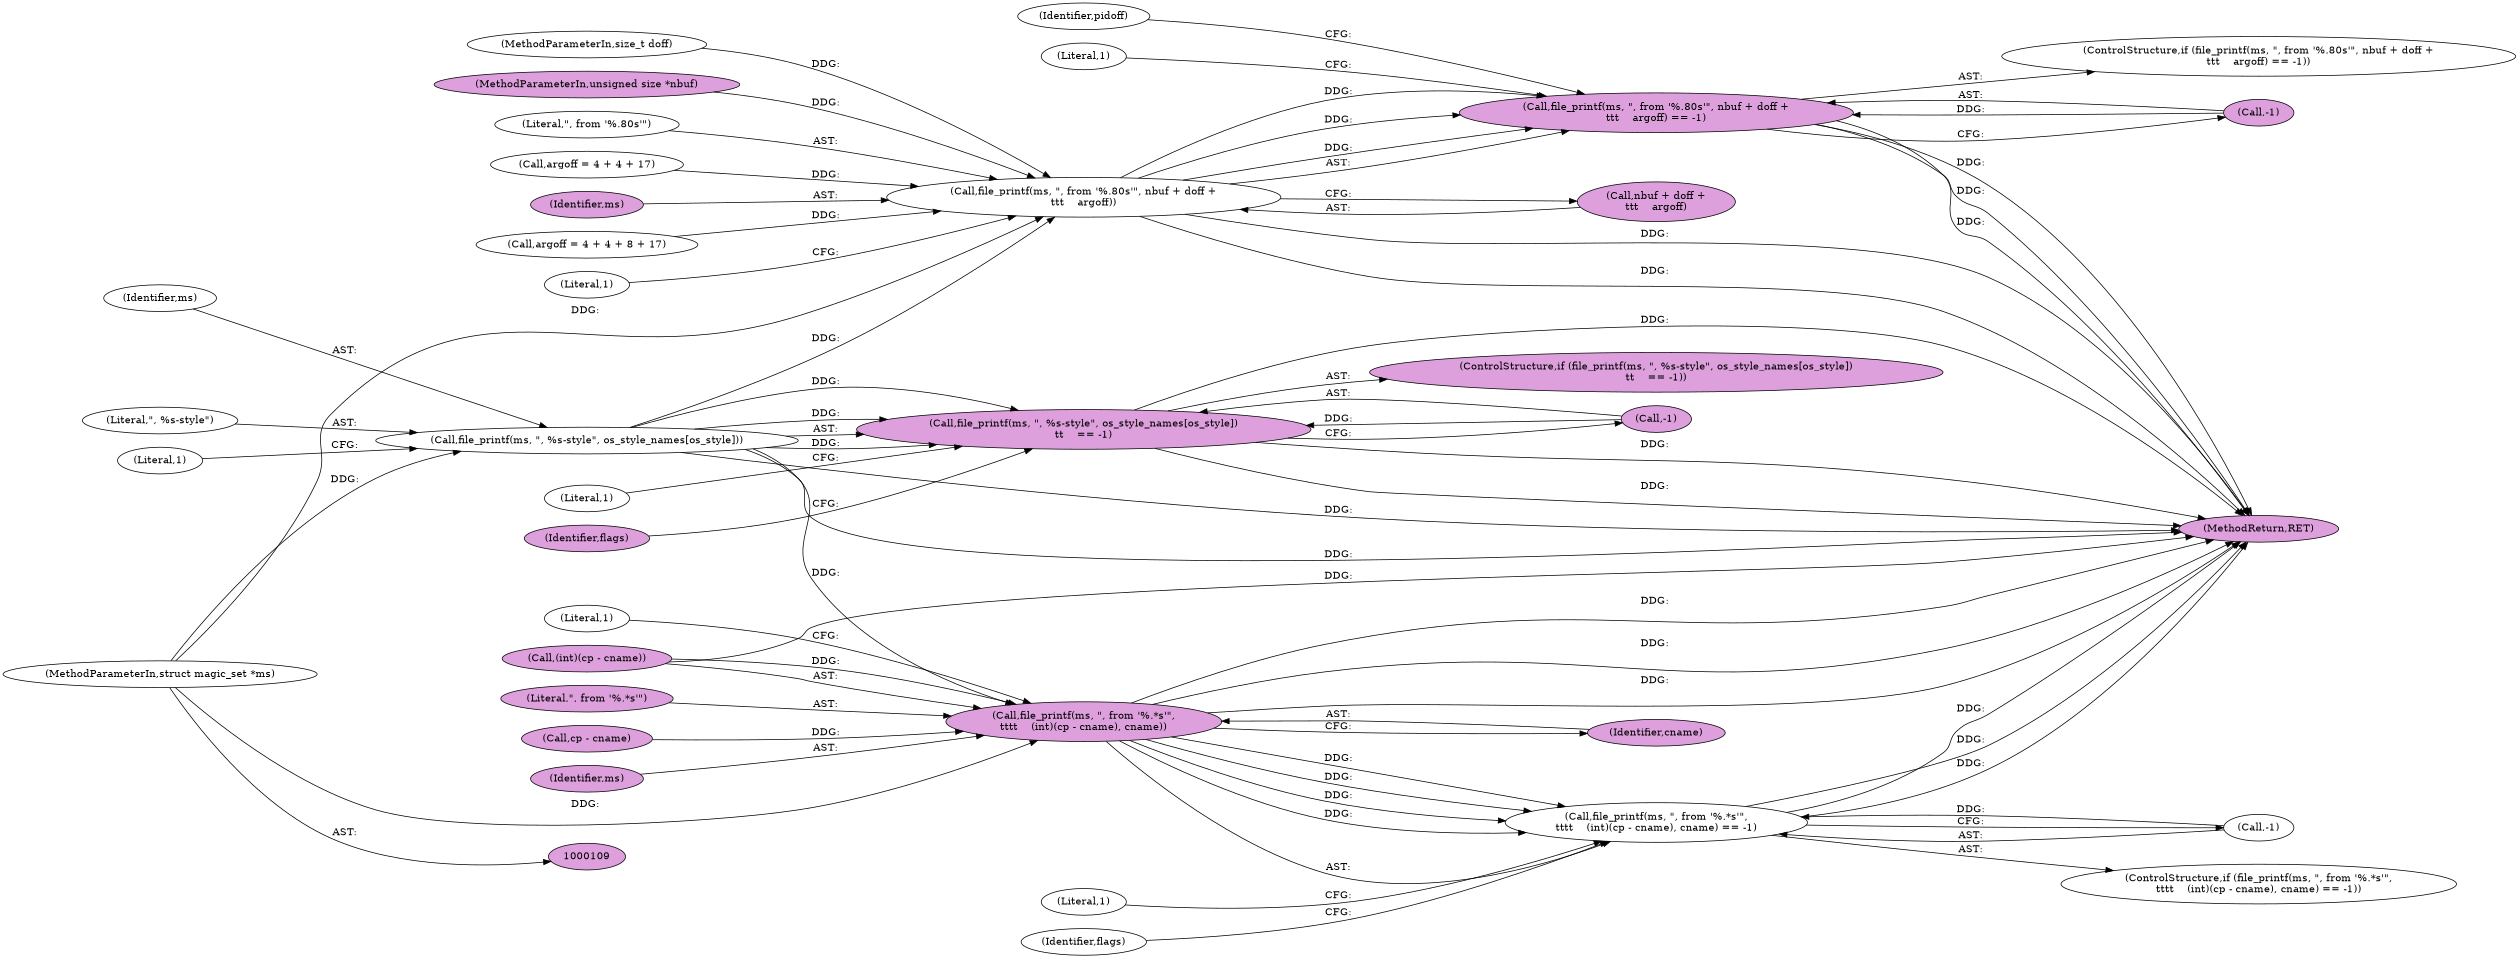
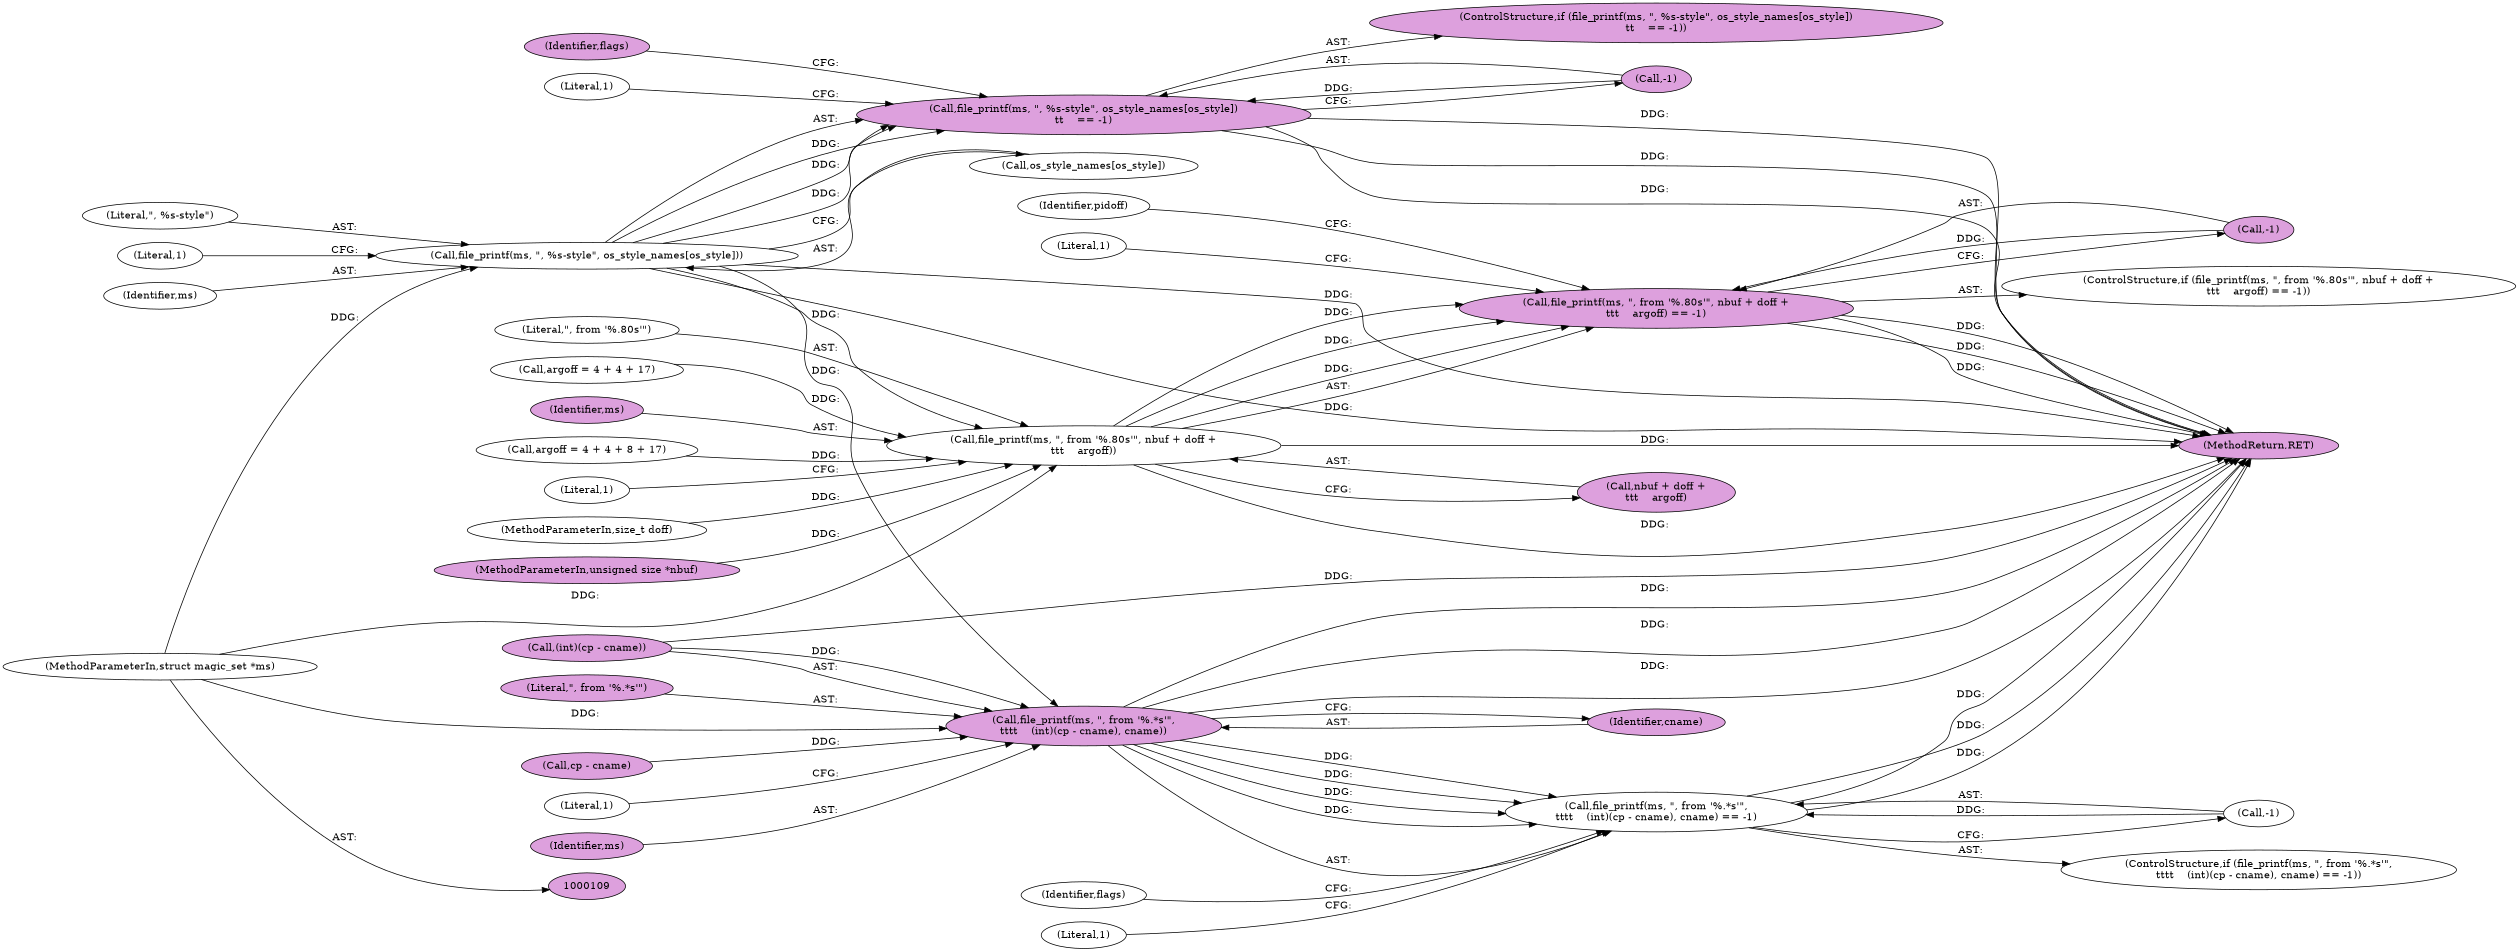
node "(Call,os_style_names[os_style])": added
